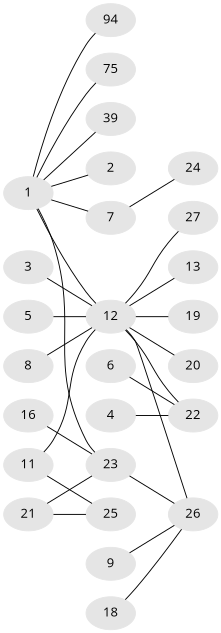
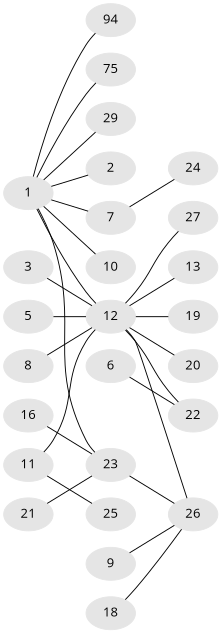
node "39": label "39" -> "29"
node "10": added
node "4": removed
edge "21" -- "25": removed
